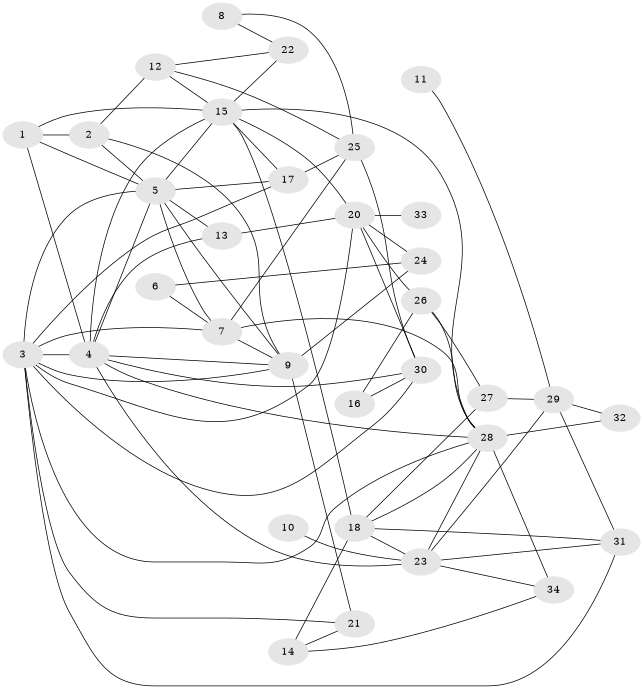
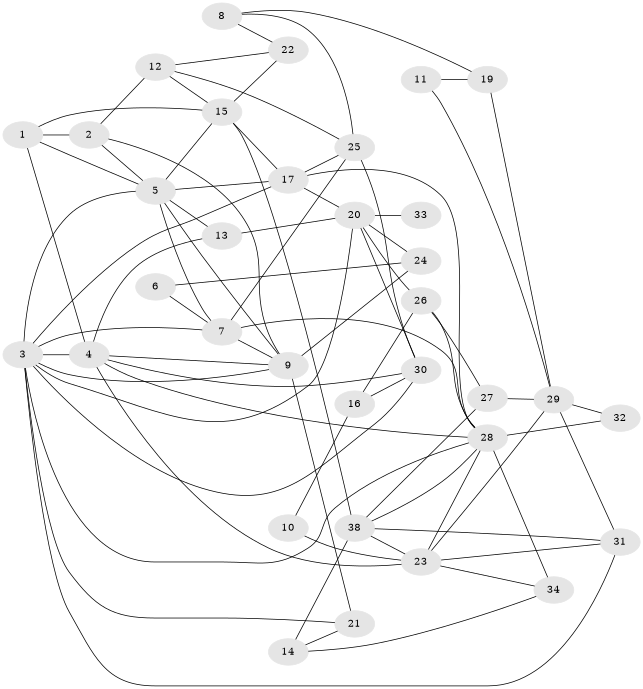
node "19": added
edge "15" -- "20": now "17" -- "20"
edge "15" -- "28": now "17" -- "28"
edge "15" -- "4": removed
edge "5" -- "4": removed
edge "16" -- "10": added
node "18": label "18" -> "38"
